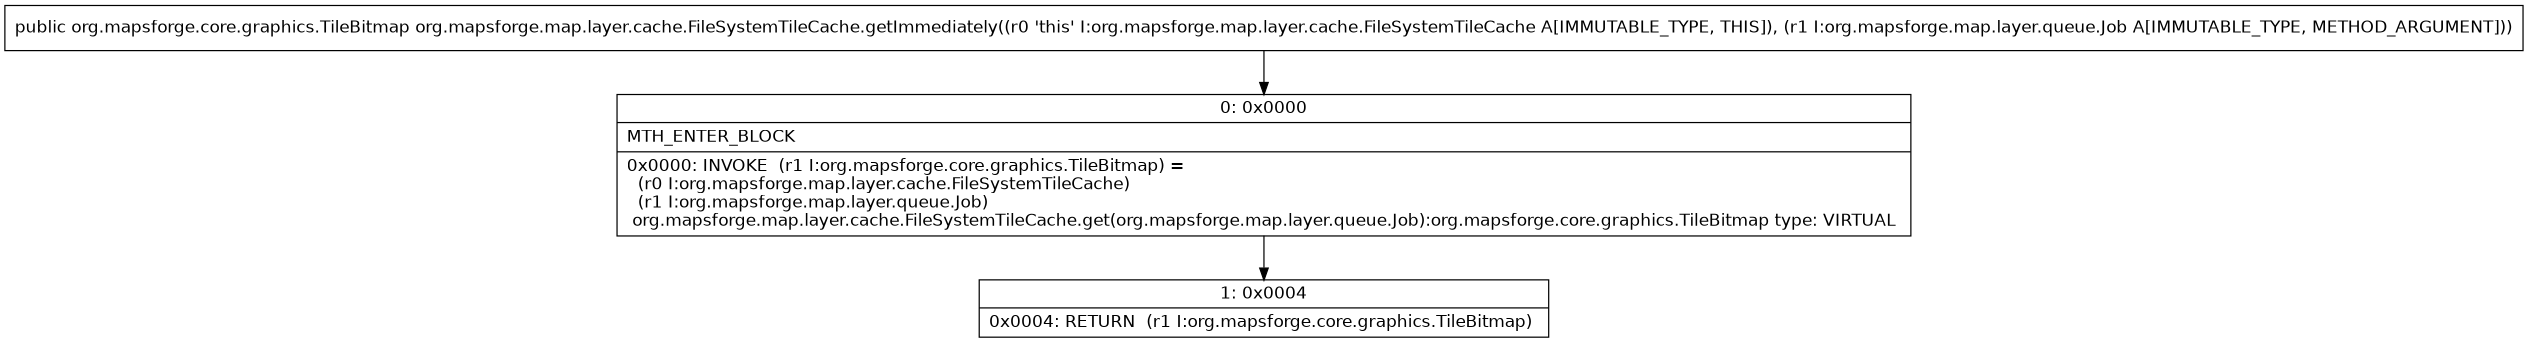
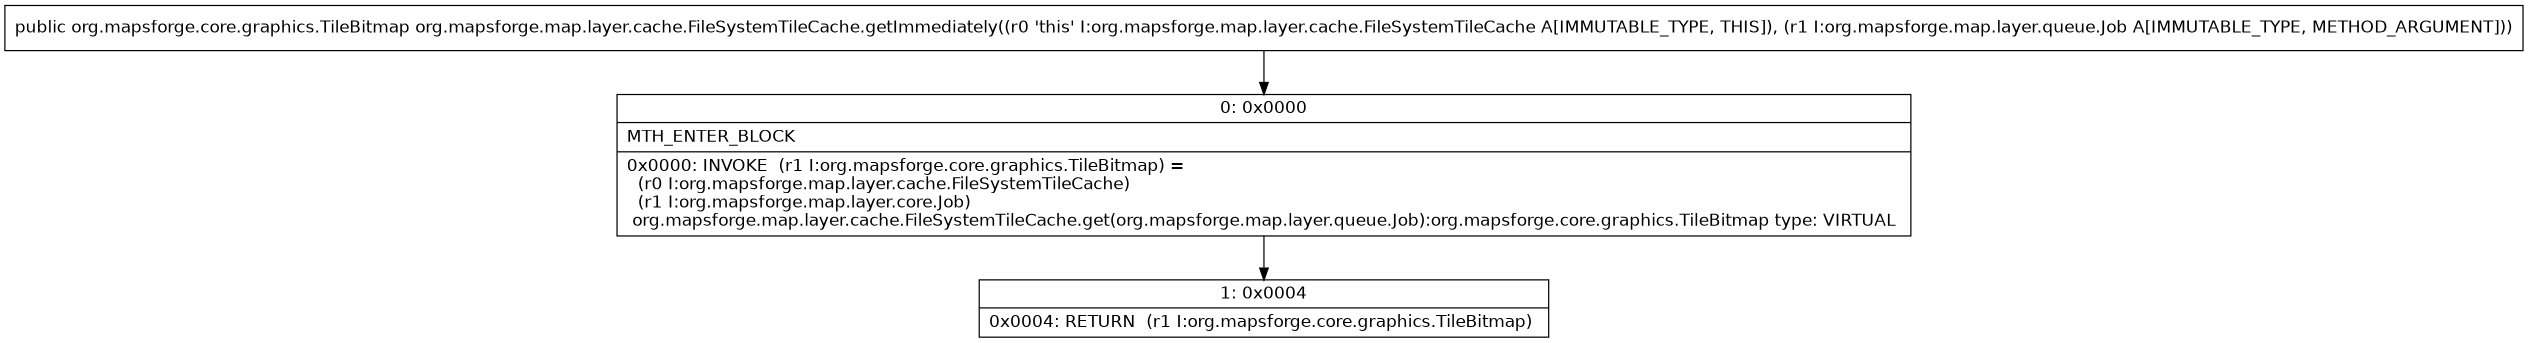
node "0: 0x0000": text "(r1 I:org.mapsforge.map.layer.queue.Job)" -> "(r1 I:org.mapsforge.map.layer.core.Job)"
